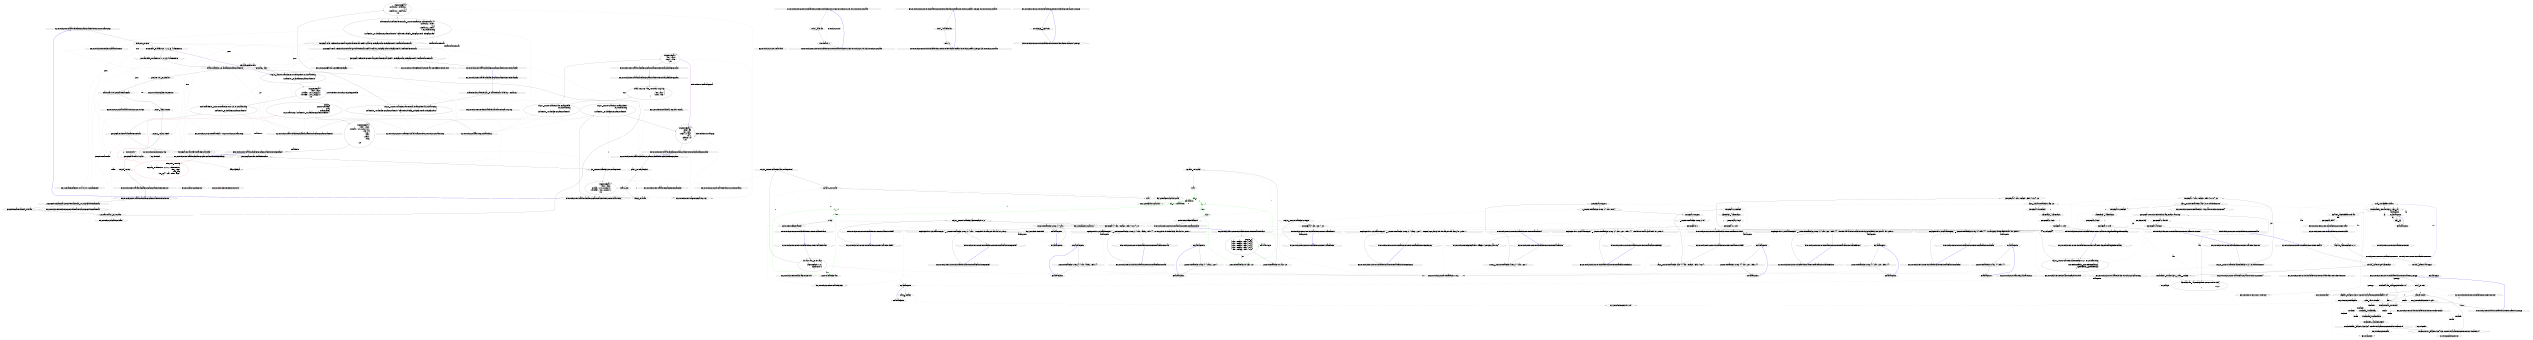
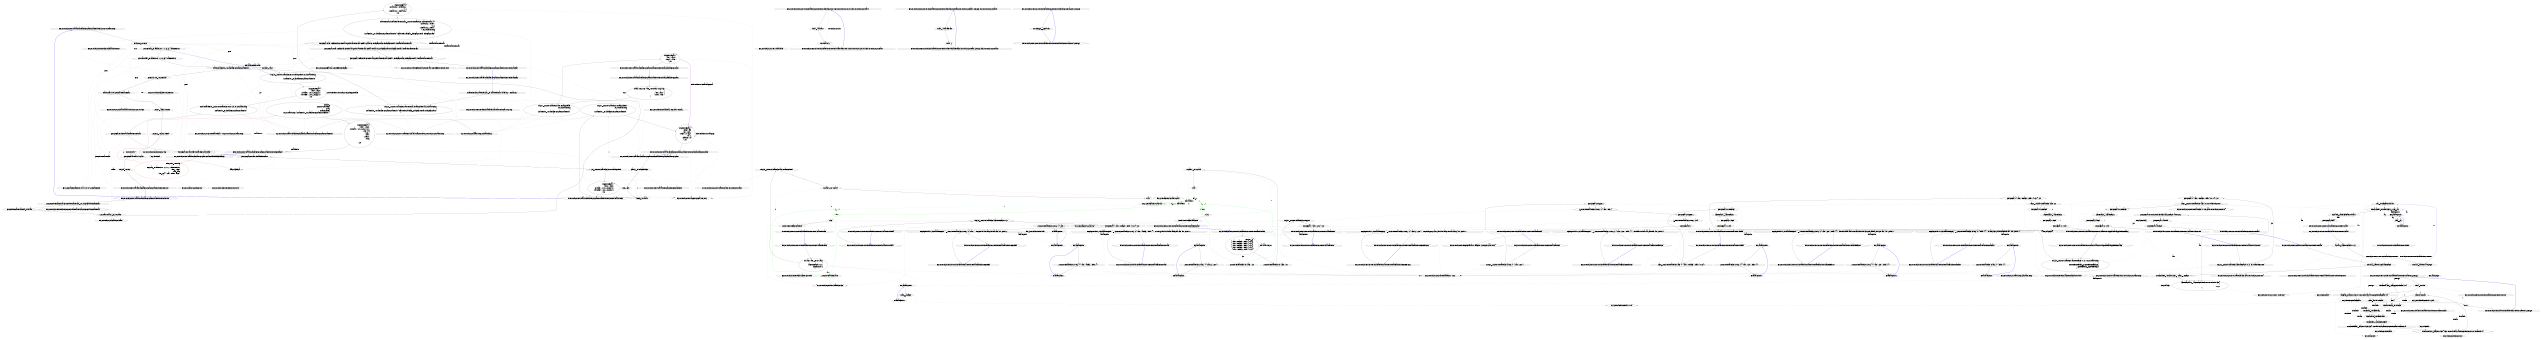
node "o.Serialize = ''Text!''": label "o.Serialize = ''Text!''" -> "o.Text = ''Text!''"
